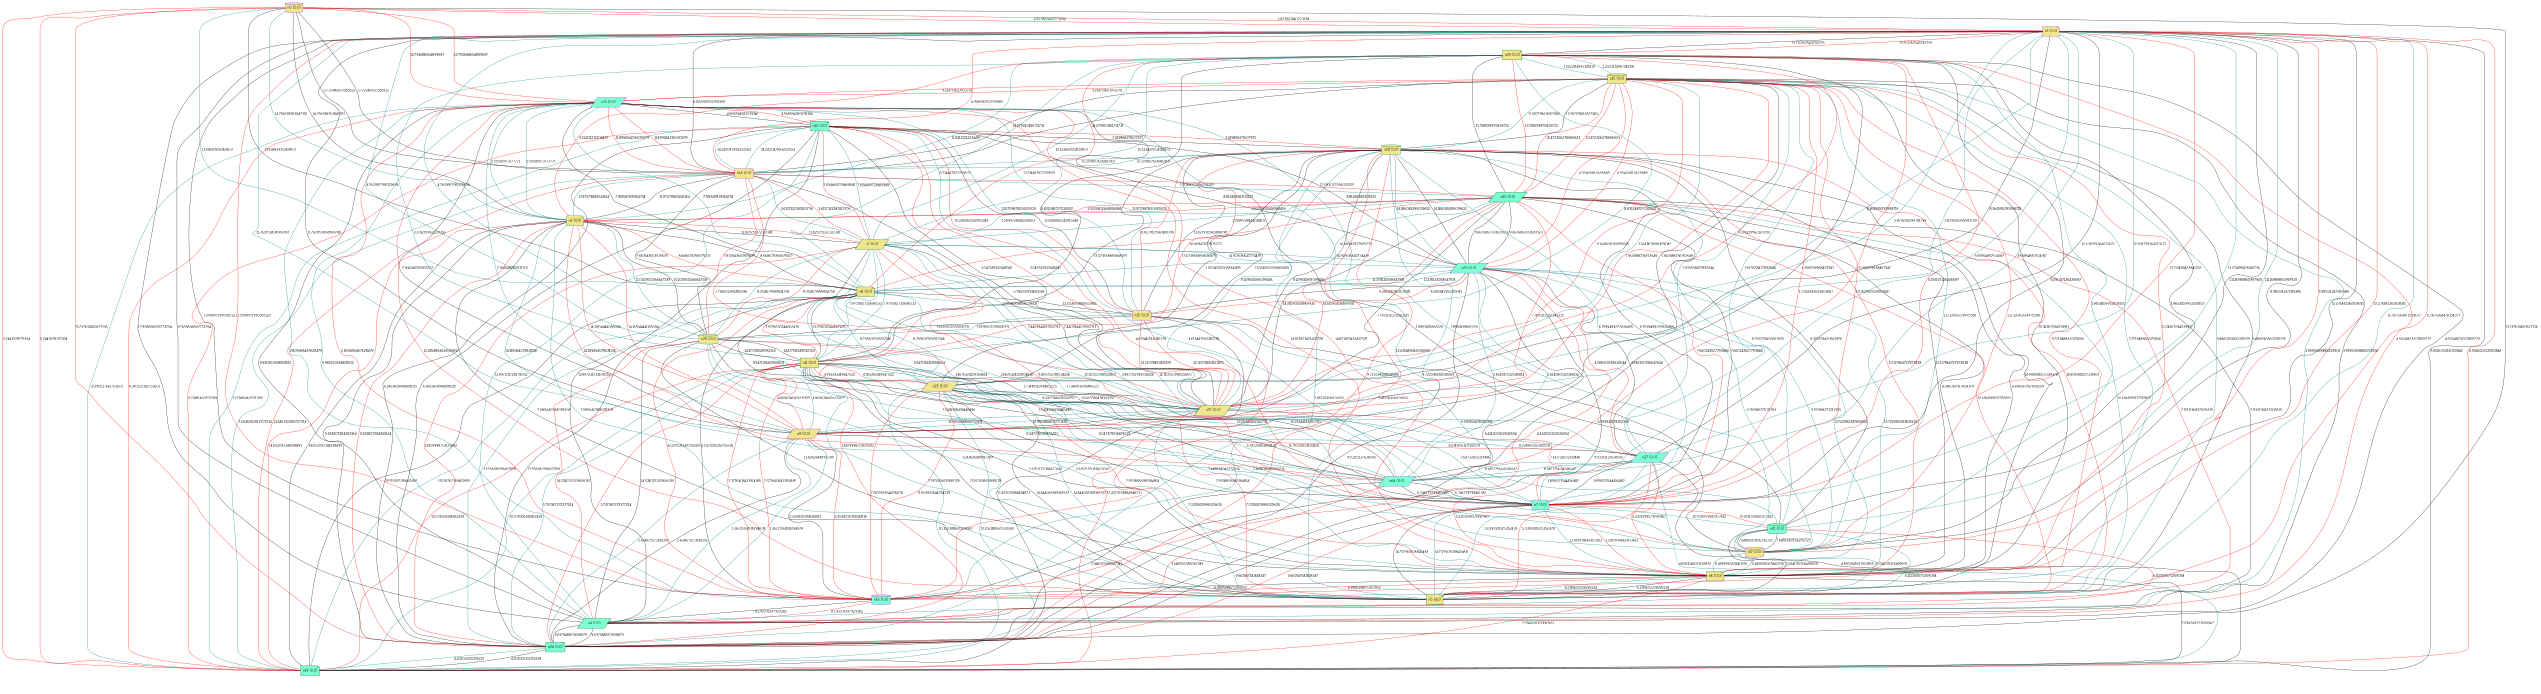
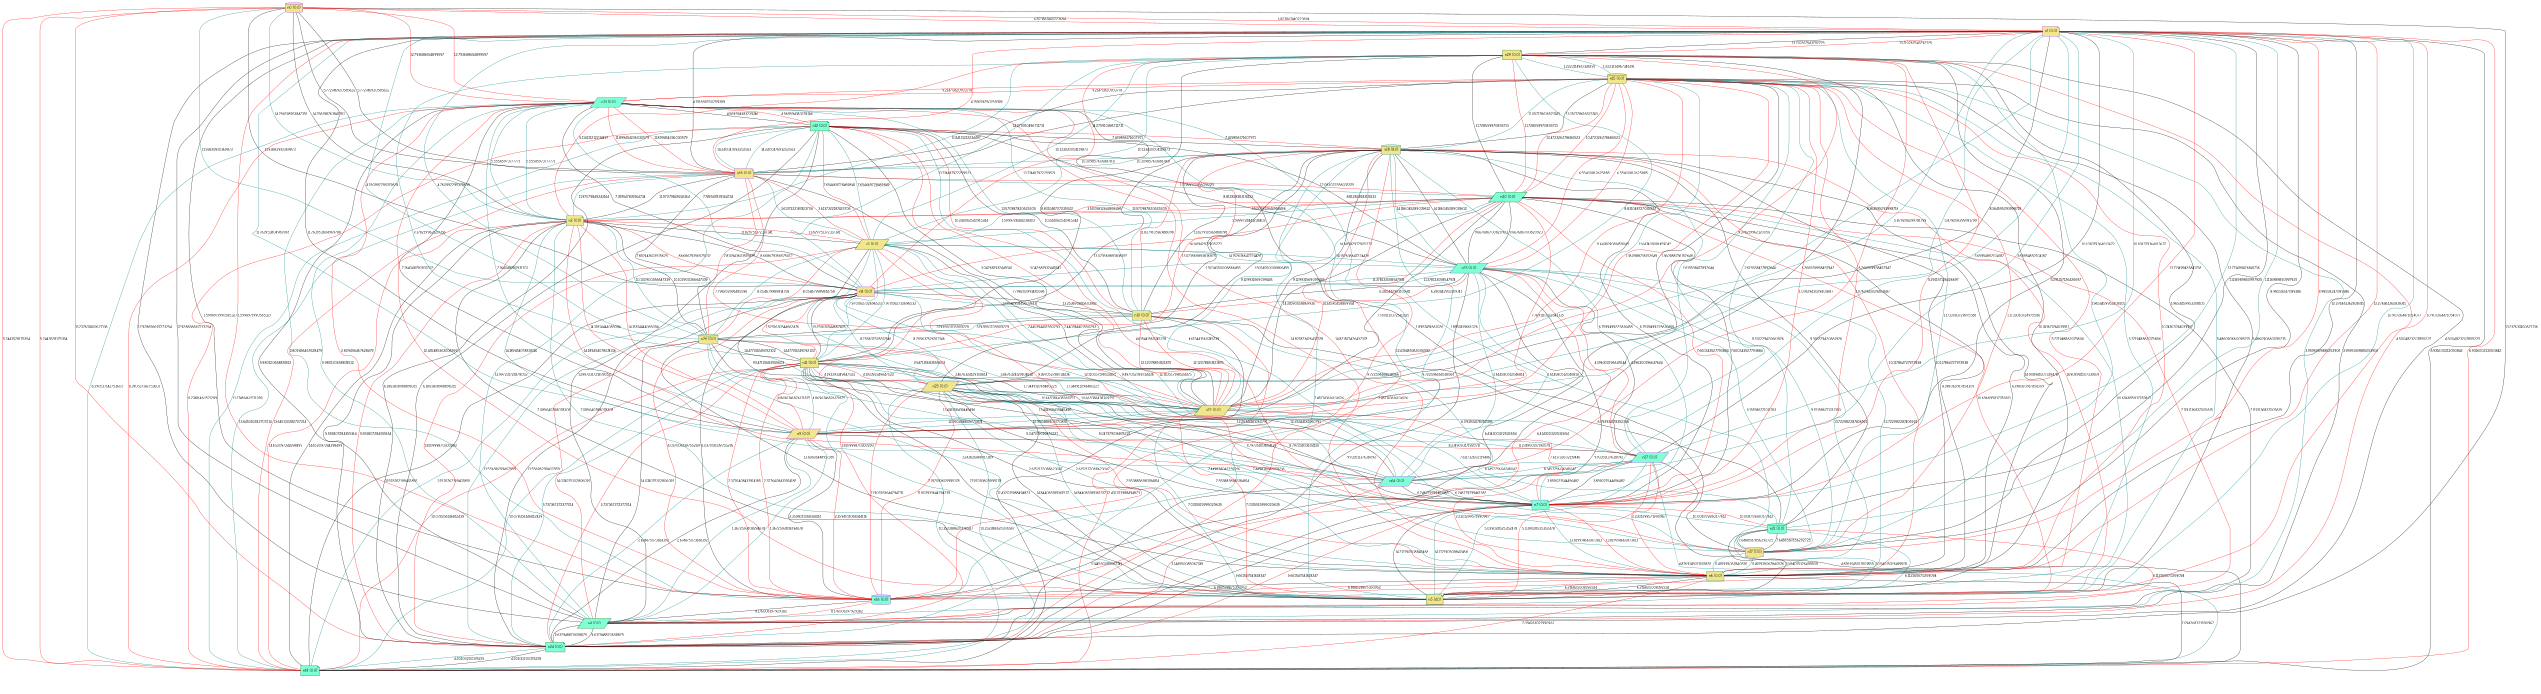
node "n28 (0.0)": label "n28 (0.0)" -> "n28 (8.0)"
node "n8 (0.0)": color darkgreen -> purple
node "n10 (0.0)": color purple -> teal
